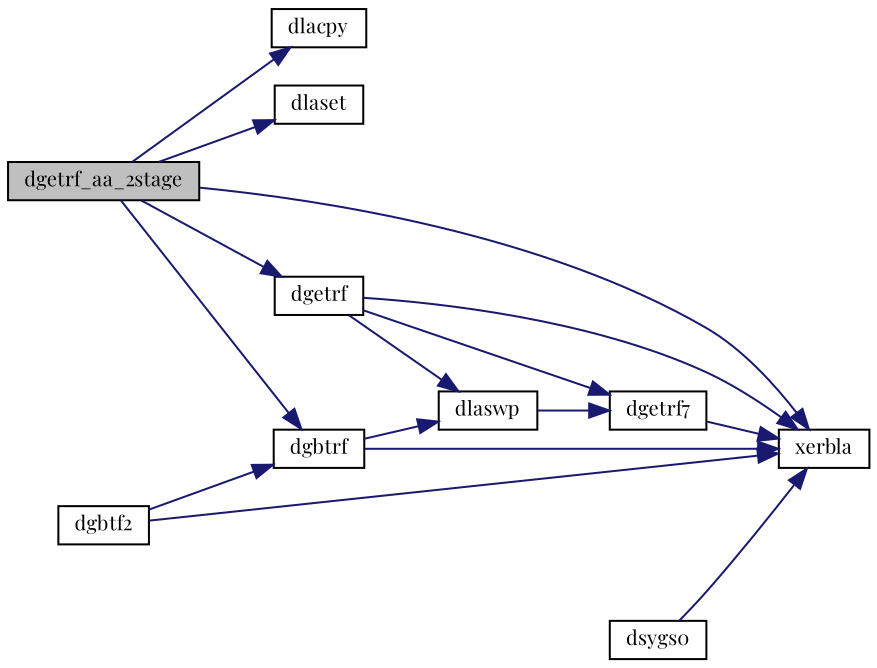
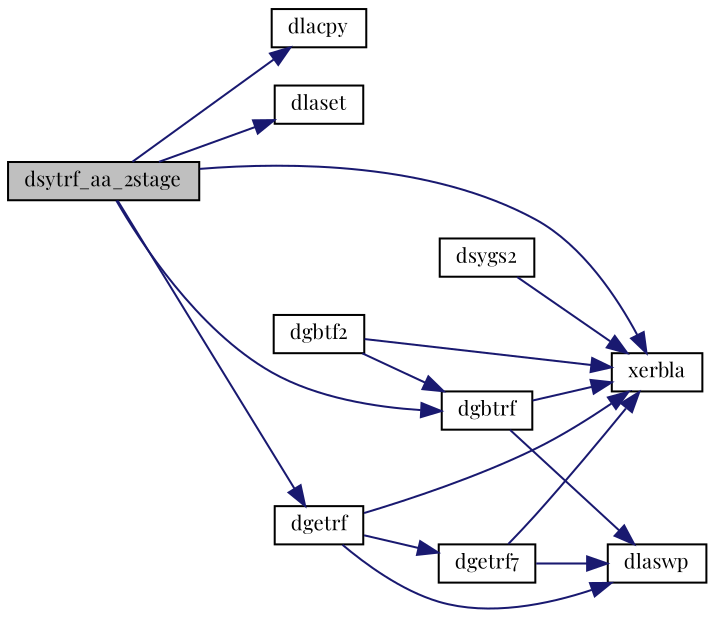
node "dgetrf_aa_2stage": label "dgetrf_aa_2stage" -> "dsytrf_aa_2stage"
edge "dlaswp" -> "dgetrf7": reversed
node "dsygs0": label "dsygs0" -> "dsygs2"
